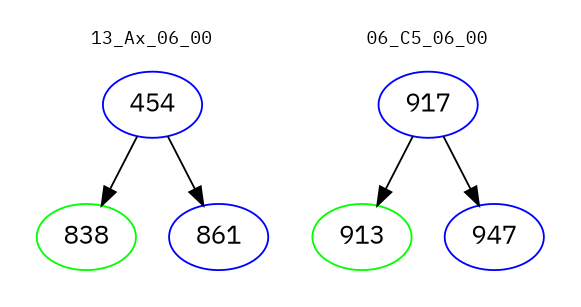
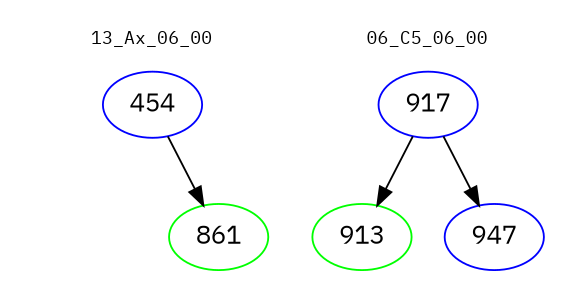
node "838": removed
node "861": color blue -> green
